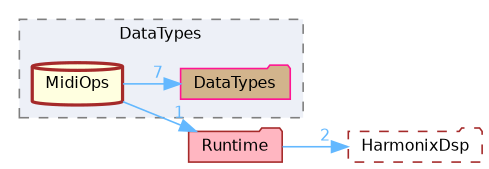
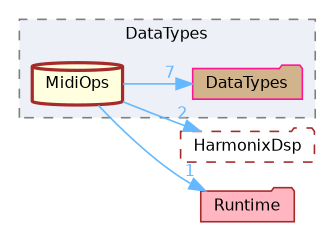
edge "Runtime" -> "HarmonixDsp": now "MidiOps" -> "HarmonixDsp"
